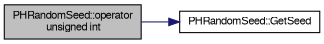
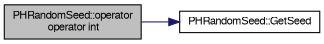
node "PHRandomSeed::operator unsigned int": label "PHRandomSeed::operator unsigned int" -> "PHRandomSeed::operator operator int"
